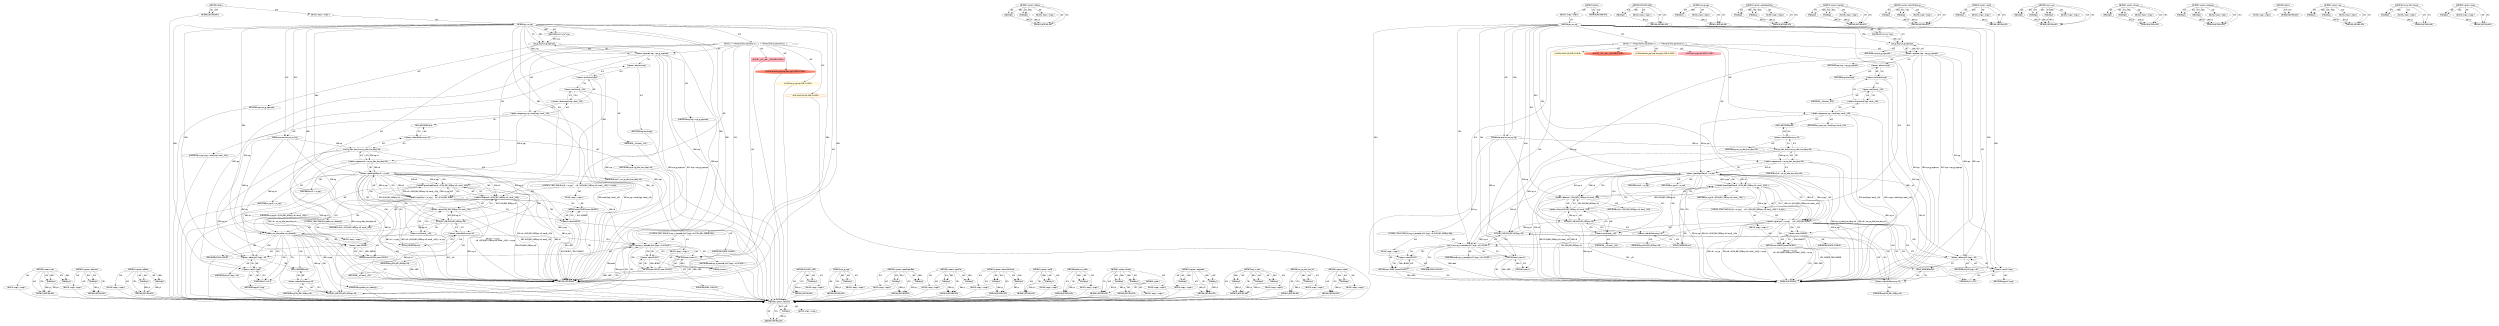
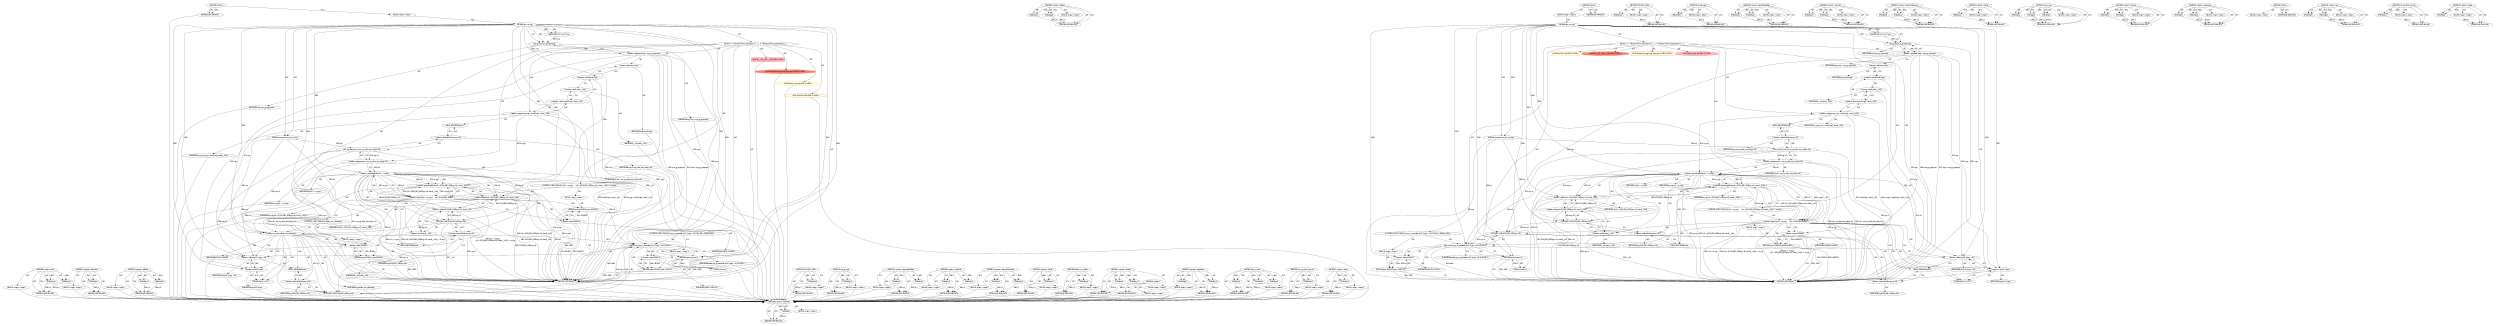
edge "(validate_core_offset,validate_core_offset(reg))" -> "(IDENTIFIER,reg,validate_core_offset(reg))": label "DDG: nr_regs" -> "AST: "
